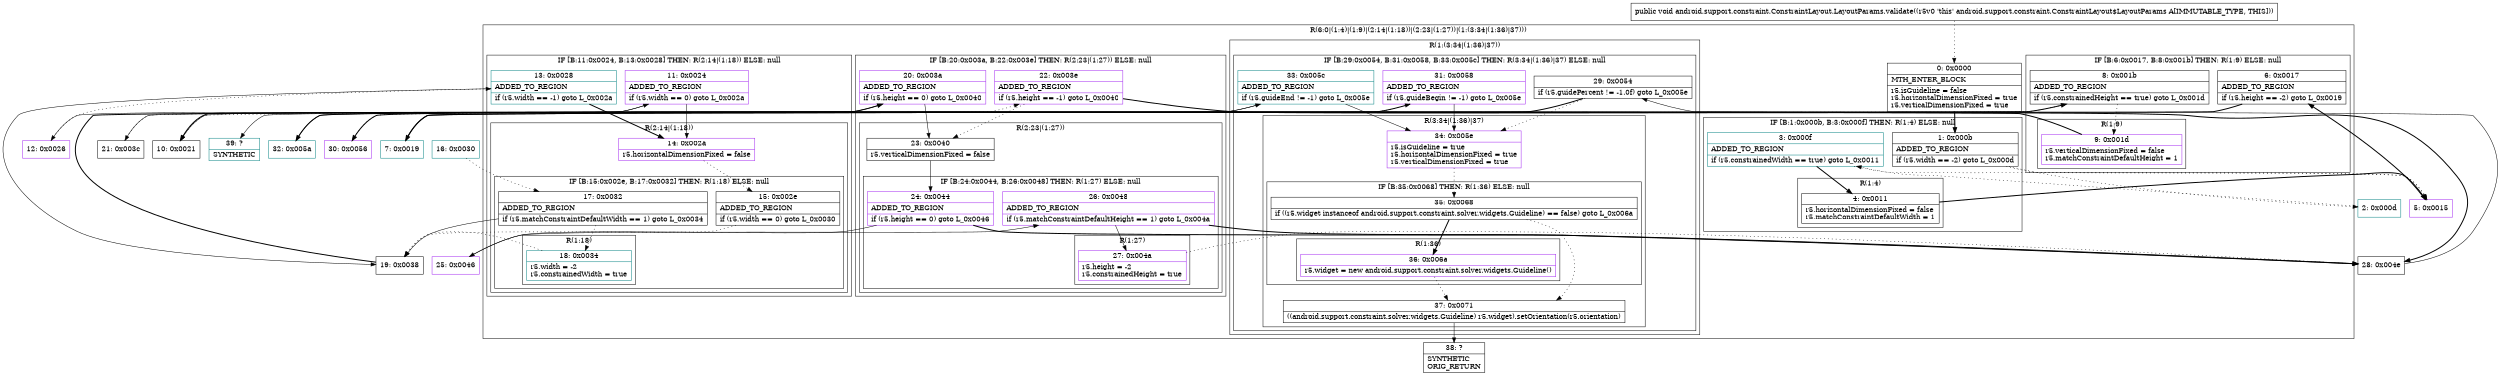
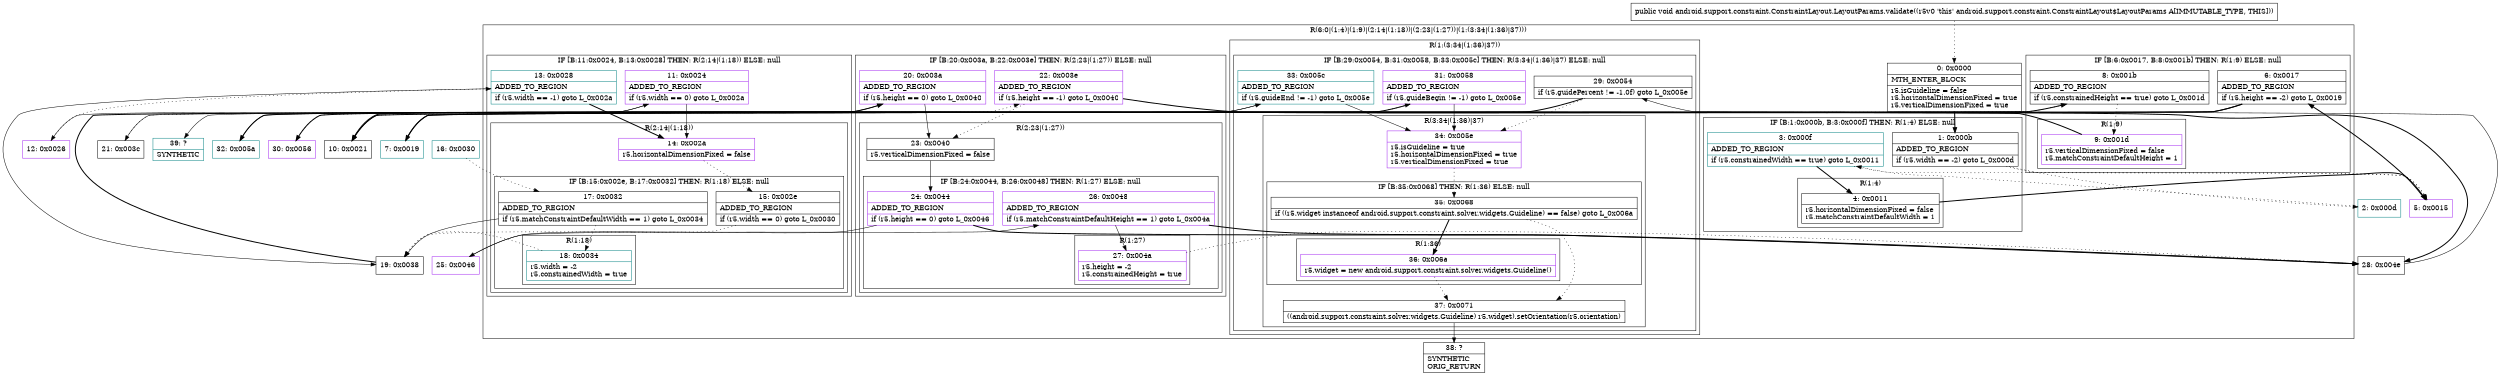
edge "6: 0x0017" -> "10: 0x0021": added
